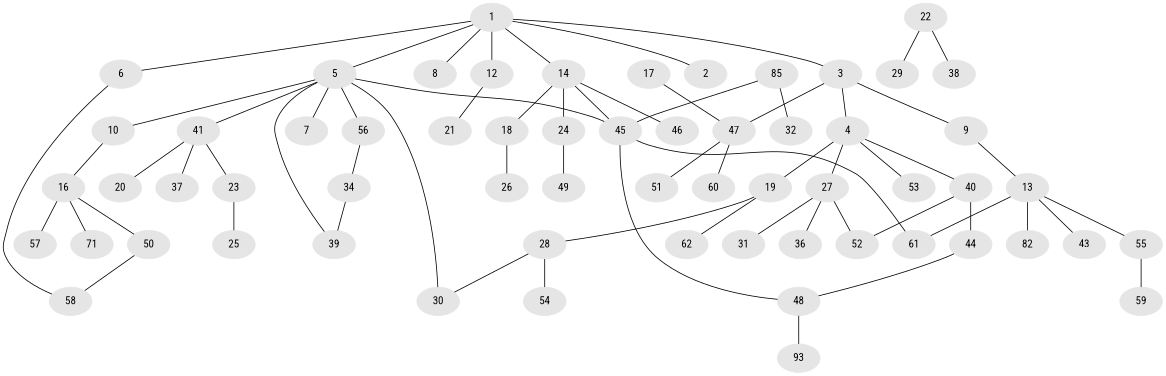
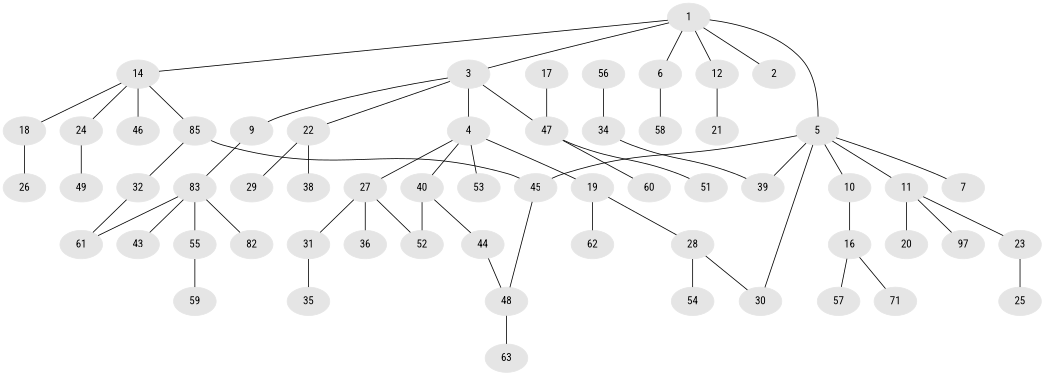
node "8": removed
edge "14" -- "45": now "14" -- "85"
edge "5" -- "56": removed
edge "3" -- "22": added
node "41": label "41" -> "11"
edge "45" -- "61": now "32" -- "61"
node "37": label "37" -> "97"
node "13": label "13" -> "83"
node "50": removed
node "35": added
node "93": label "93" -> "63"
